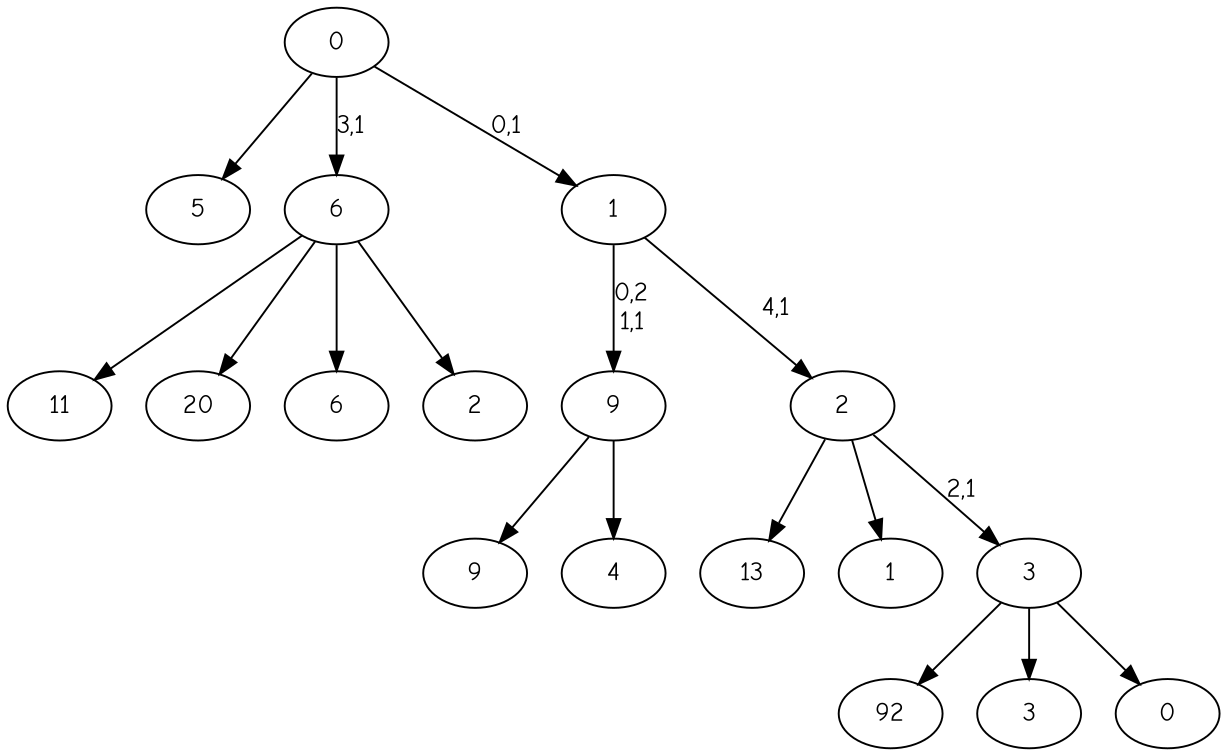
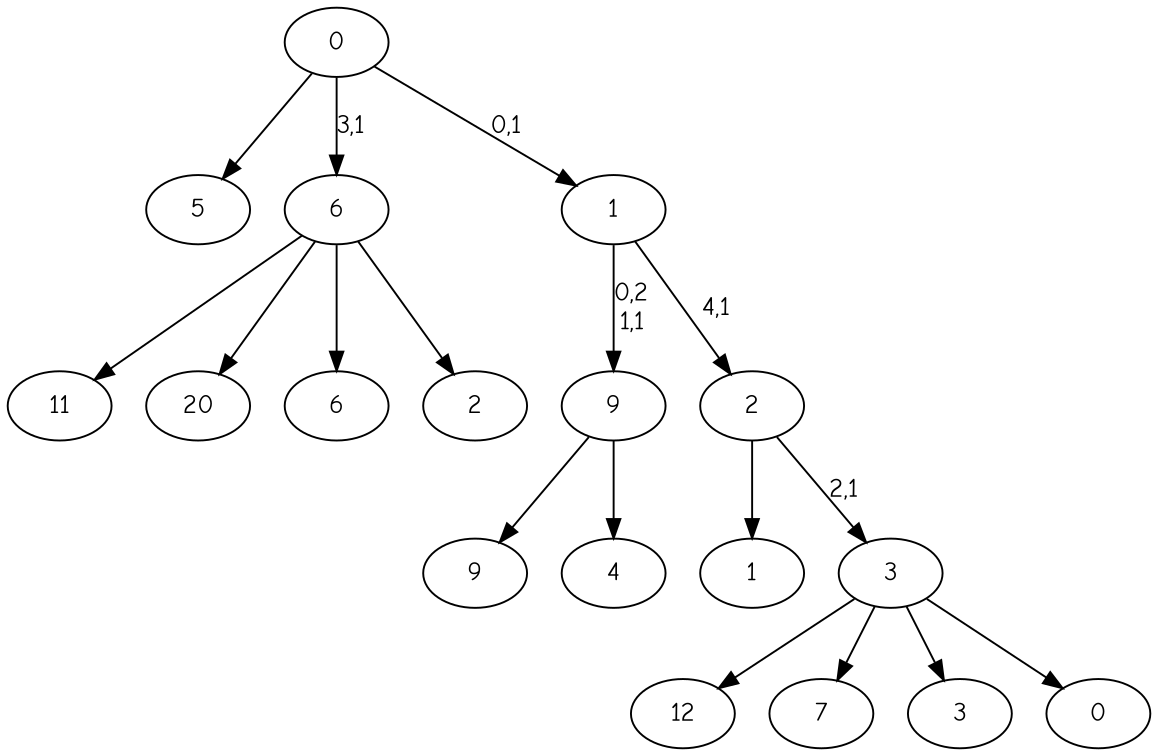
node "13": removed
node "7": added
node "92": label "92" -> "12"
